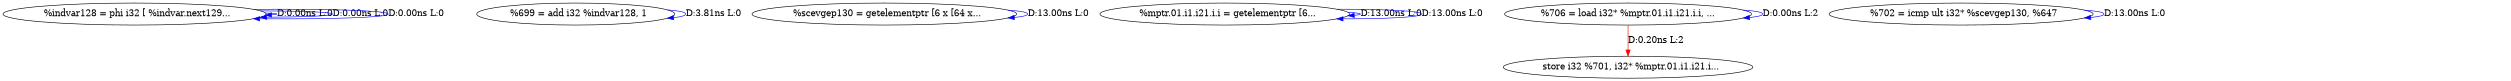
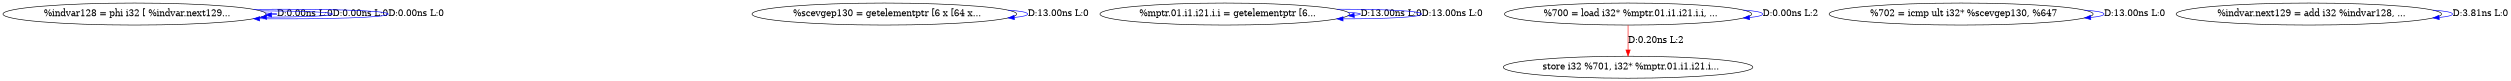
node "%699 = add i32 %indvar128, 1": removed
node "%706 = load i32* %mptr.01.i1.i21.i.i, ...": label "%706 = load i32* %mptr.01.i1.i21.i.i, ..." -> "%700 = load i32* %mptr.01.i1.i21.i.i, ..."
node "%indvar.next129 = add i32 %indvar128, ...": added
